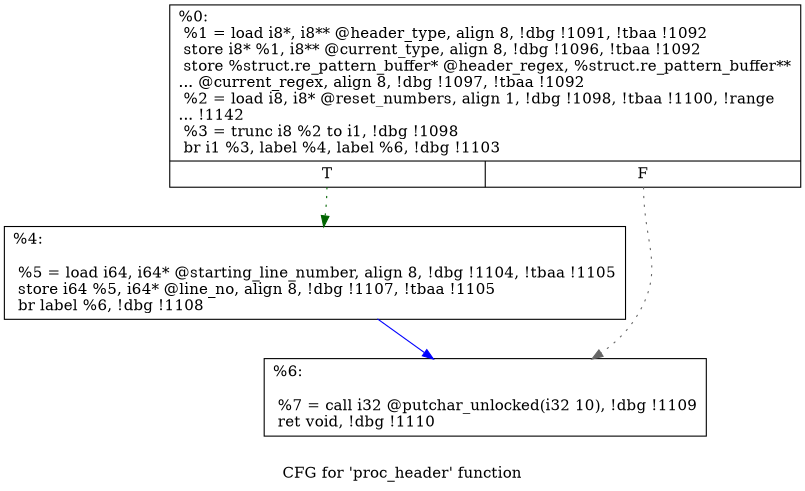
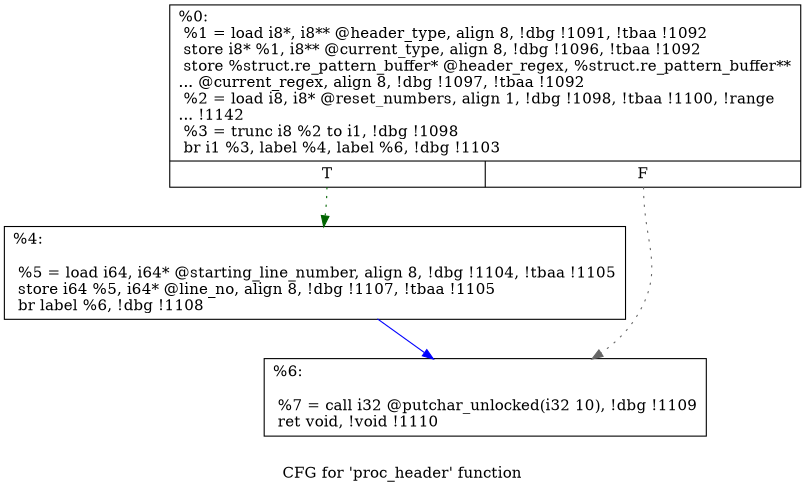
node "%6:": text "ret void, !dbg !1110" -> "ret void, !void !1110"
